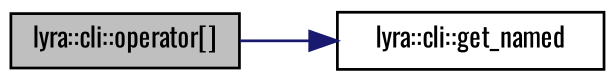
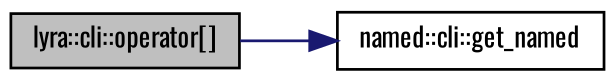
node "lyra::cli::get_named": label "lyra::cli::get_named" -> "named::cli::get_named"
